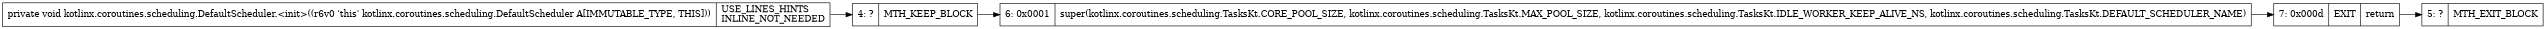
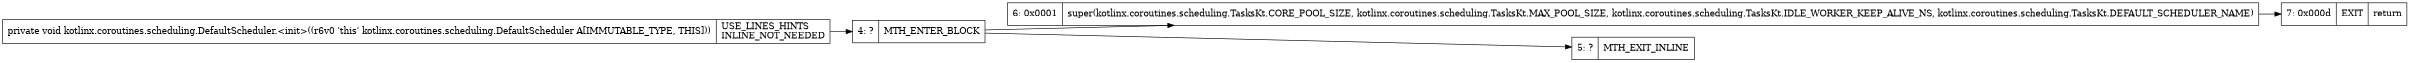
node "4: ?": text "MTH_KEEP_BLOCK" -> "MTH_ENTER_BLOCK"
node "5: ?": text "MTH_EXIT_BLOCK" -> "MTH_EXIT_INLINE"
edge "7: 0x000d" -> "5: ?": now "4: ?" -> "5: ?"
